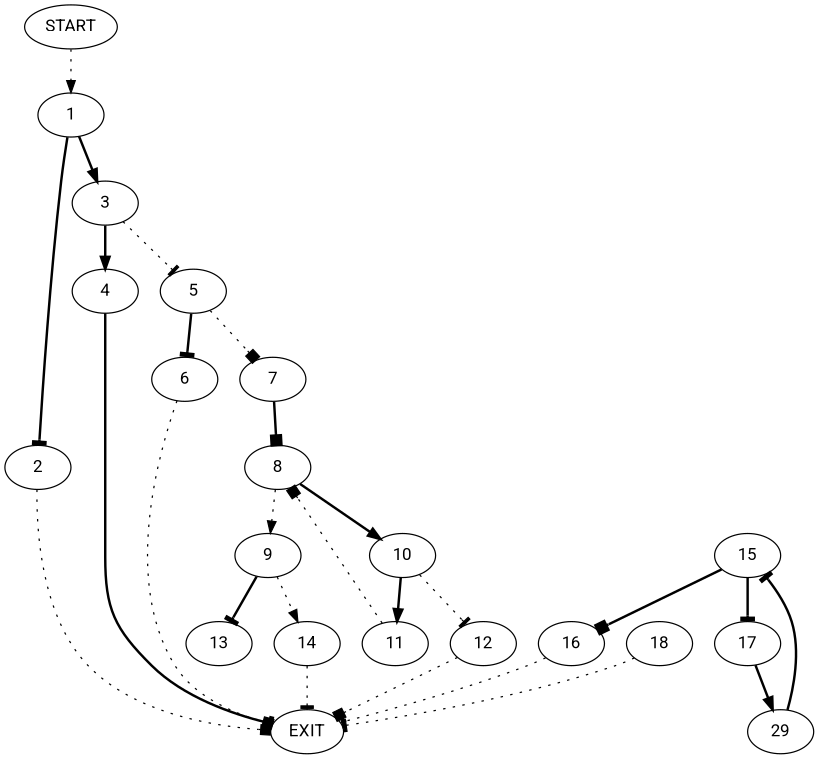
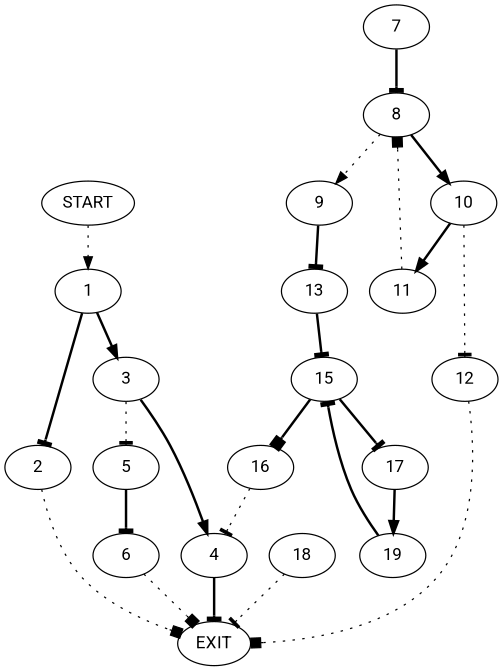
edge "5" -> "7": removed
edge "13" -> "15": added
edge "7" -> "8": arrowhead box -> tee
node "14": removed
edge "16" -> "EXIT": now "16" -> "4"
node "29": label "29" -> "19"
